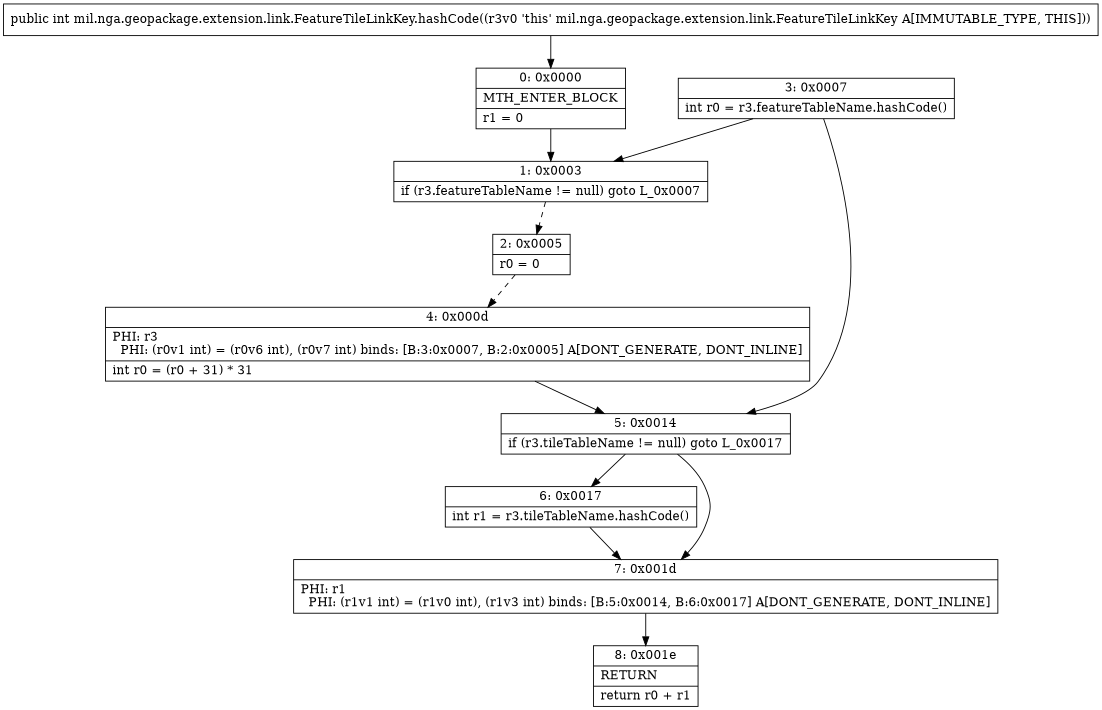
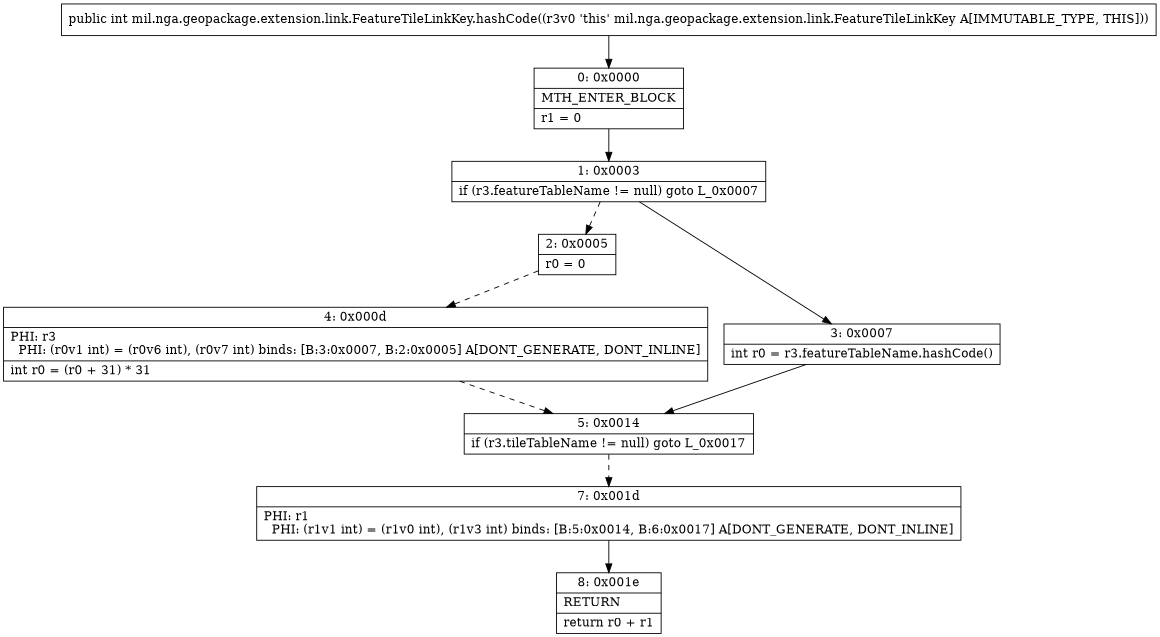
edge "3: 0x0007" -> "1: 0x0003": reversed
edge "4: 0x000d" -> "5: 0x0014": style solid -> dashed
edge "5: 0x0014" -> "7: 0x001d": style solid -> dashed
node "6: 0x0017": removed
